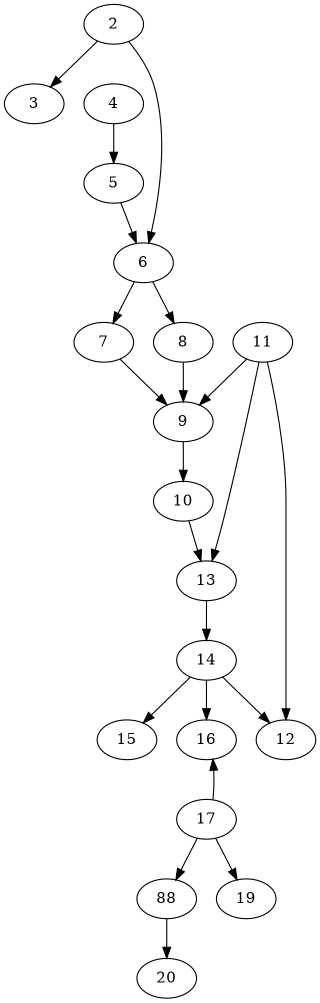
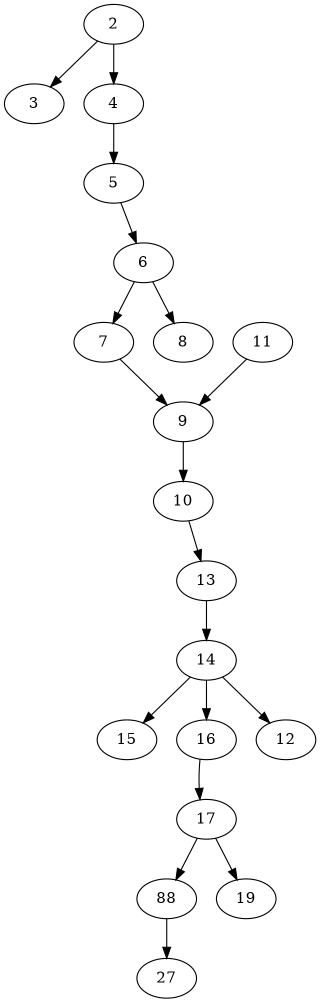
edge "2" -> "6": now "2" -> "4"
edge "8" -> "9": removed
edge "11" -> "13": removed
edge "11" -> "12": removed
edge "17" -> "16": reversed
node "20": label "20" -> "27"
